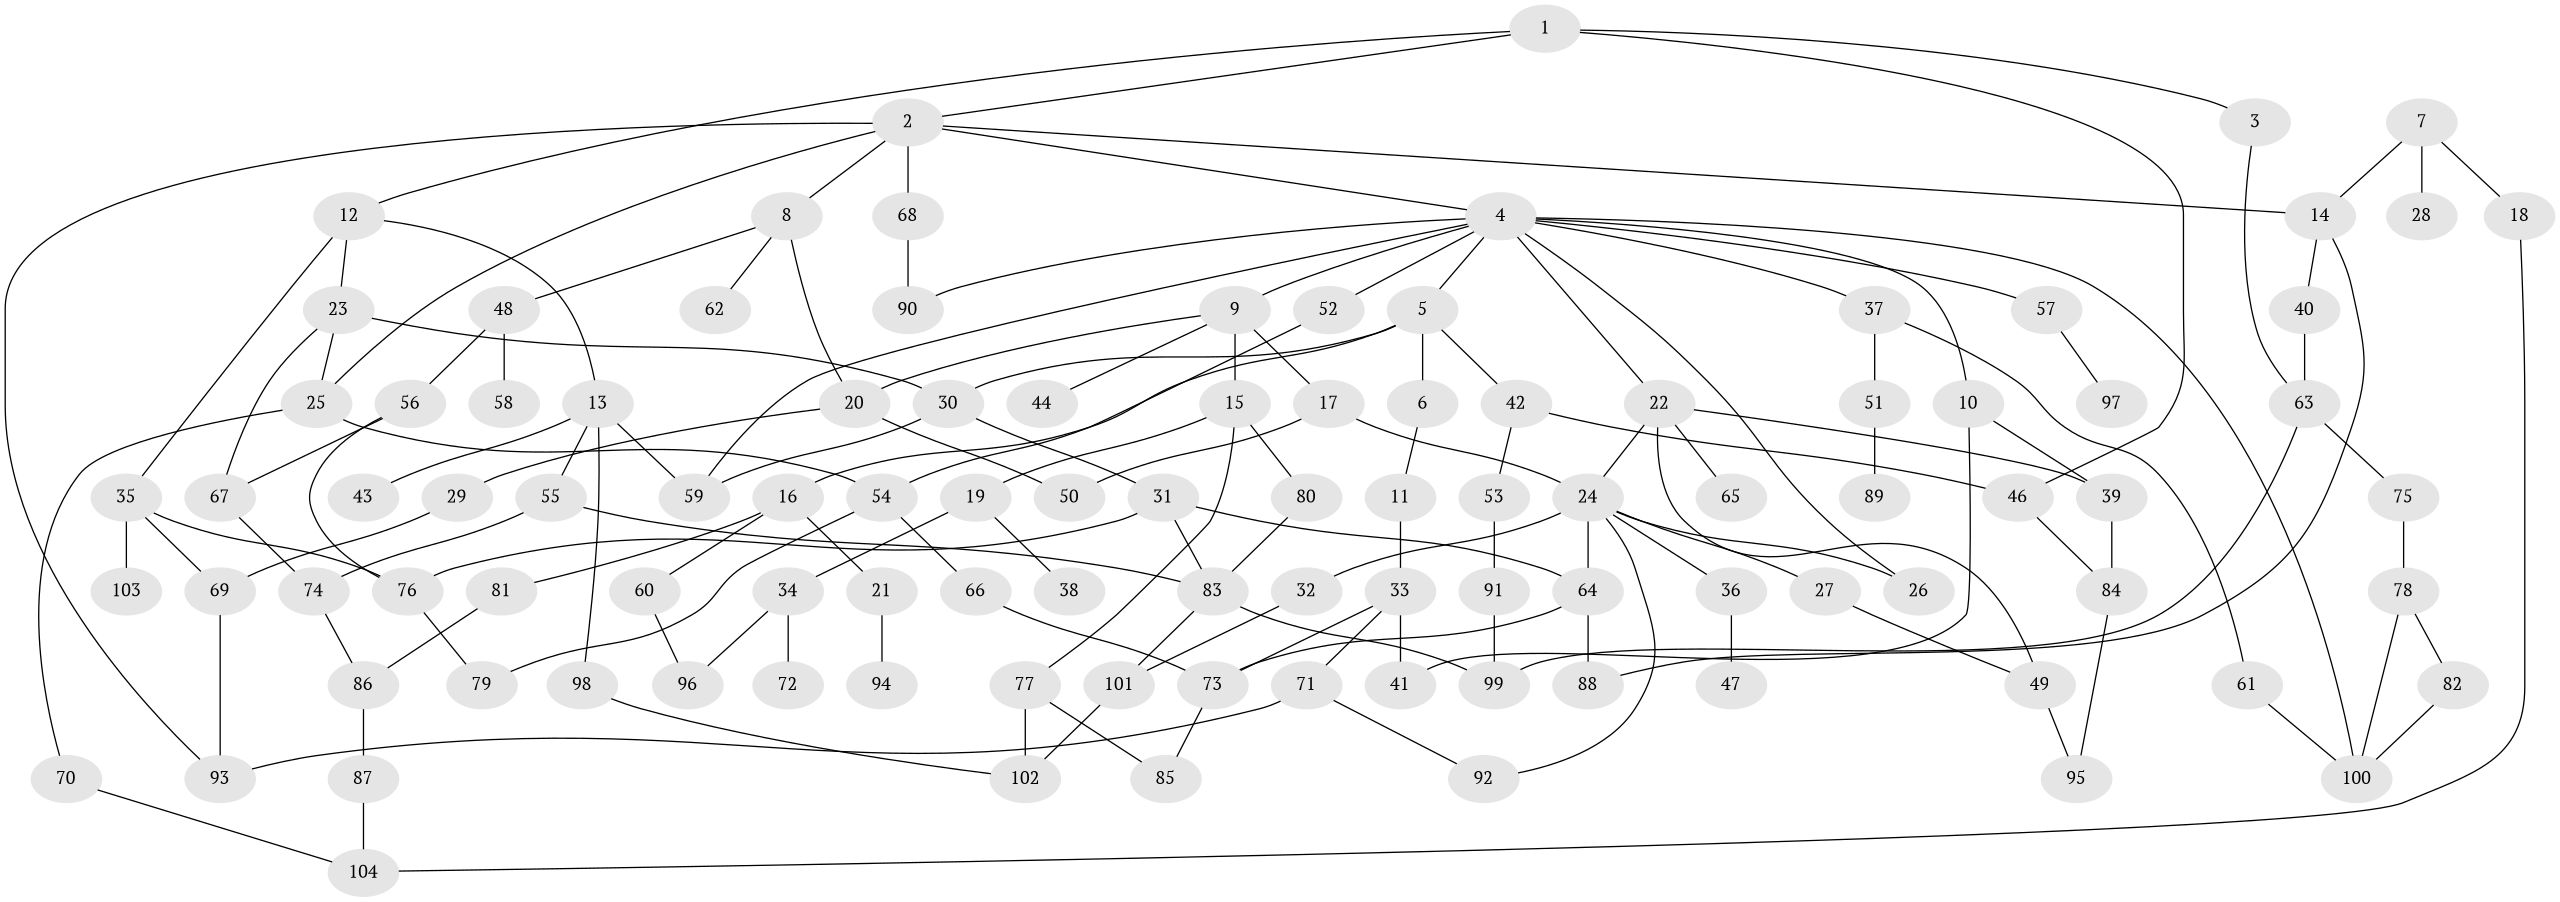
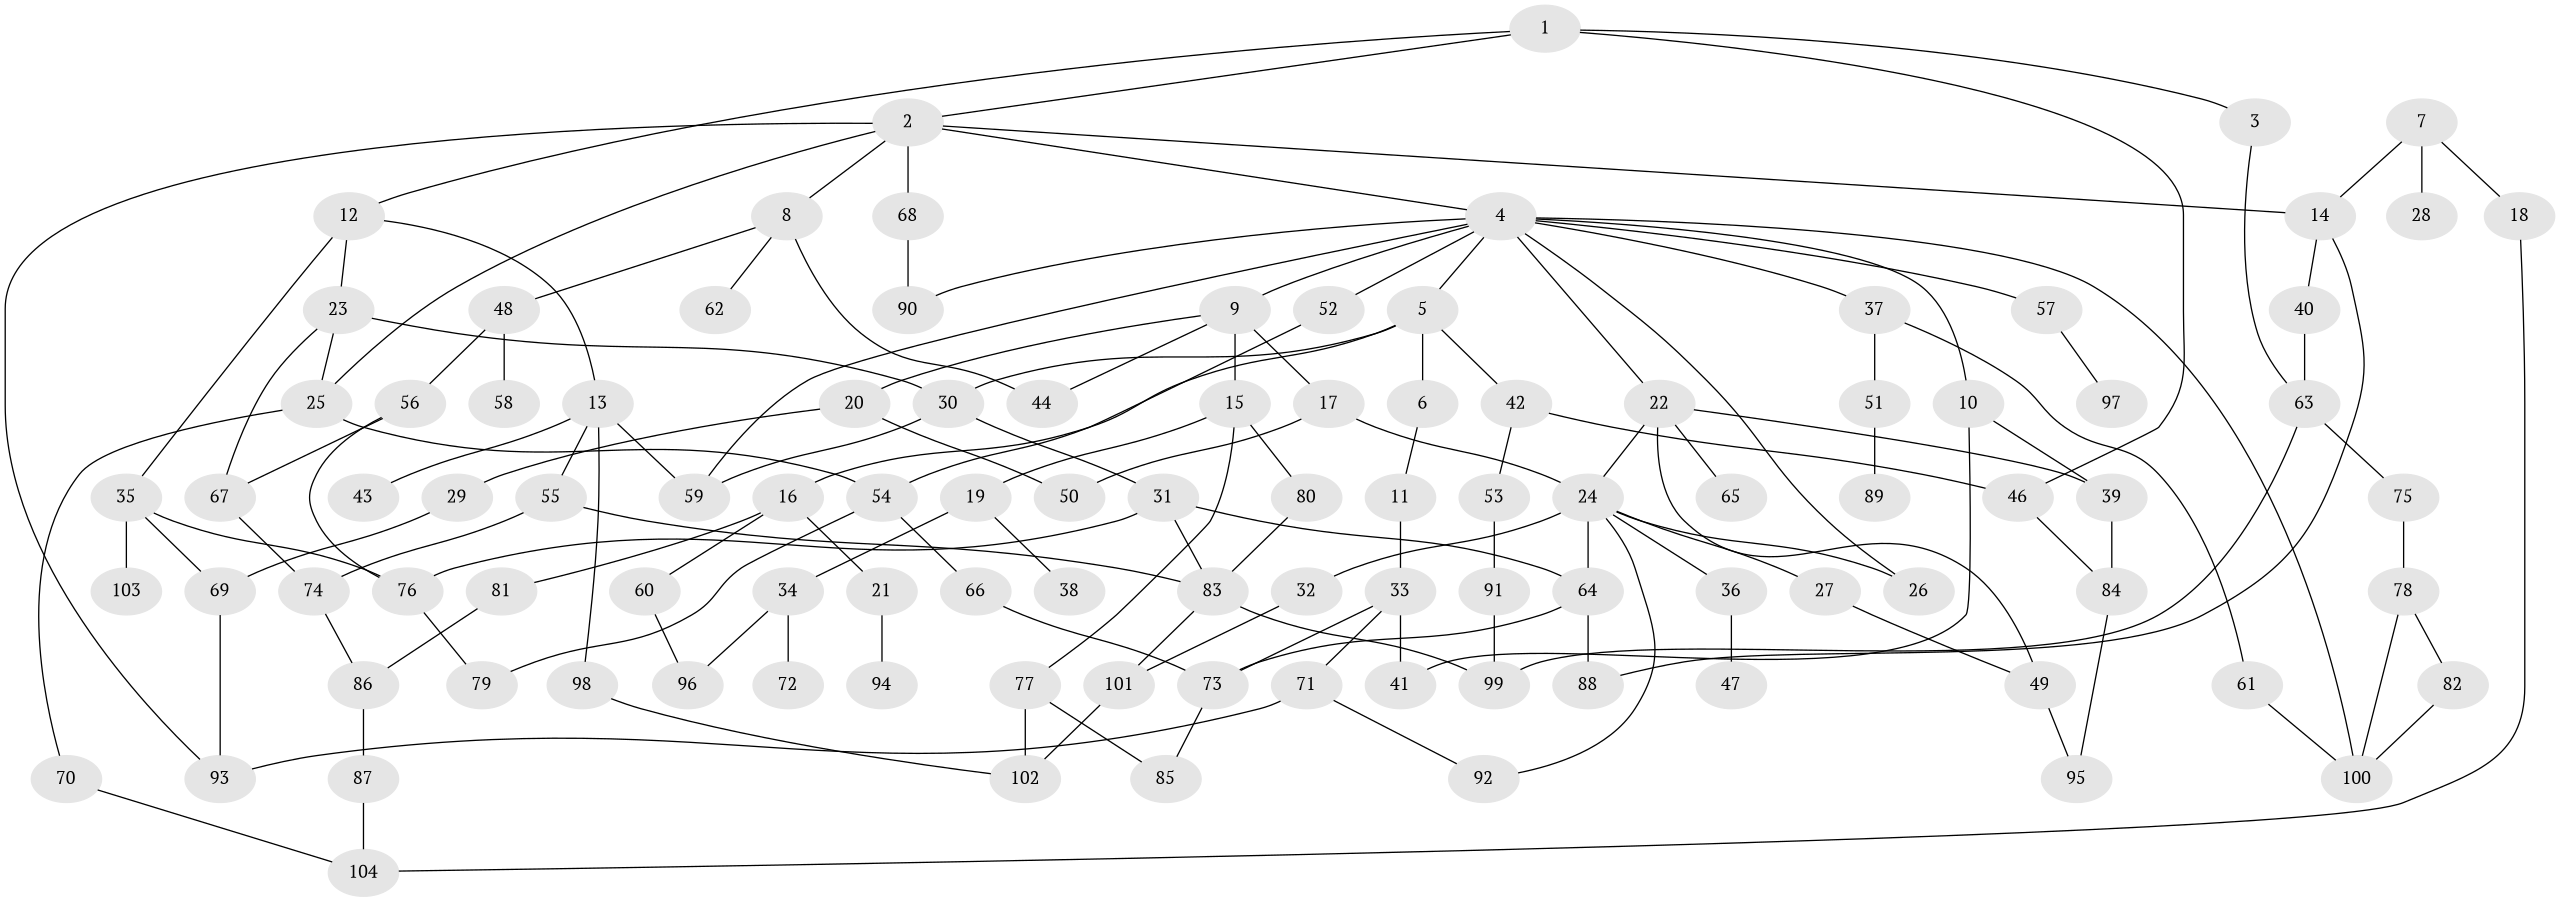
edge "8" -- "20": now "8" -- "44"
